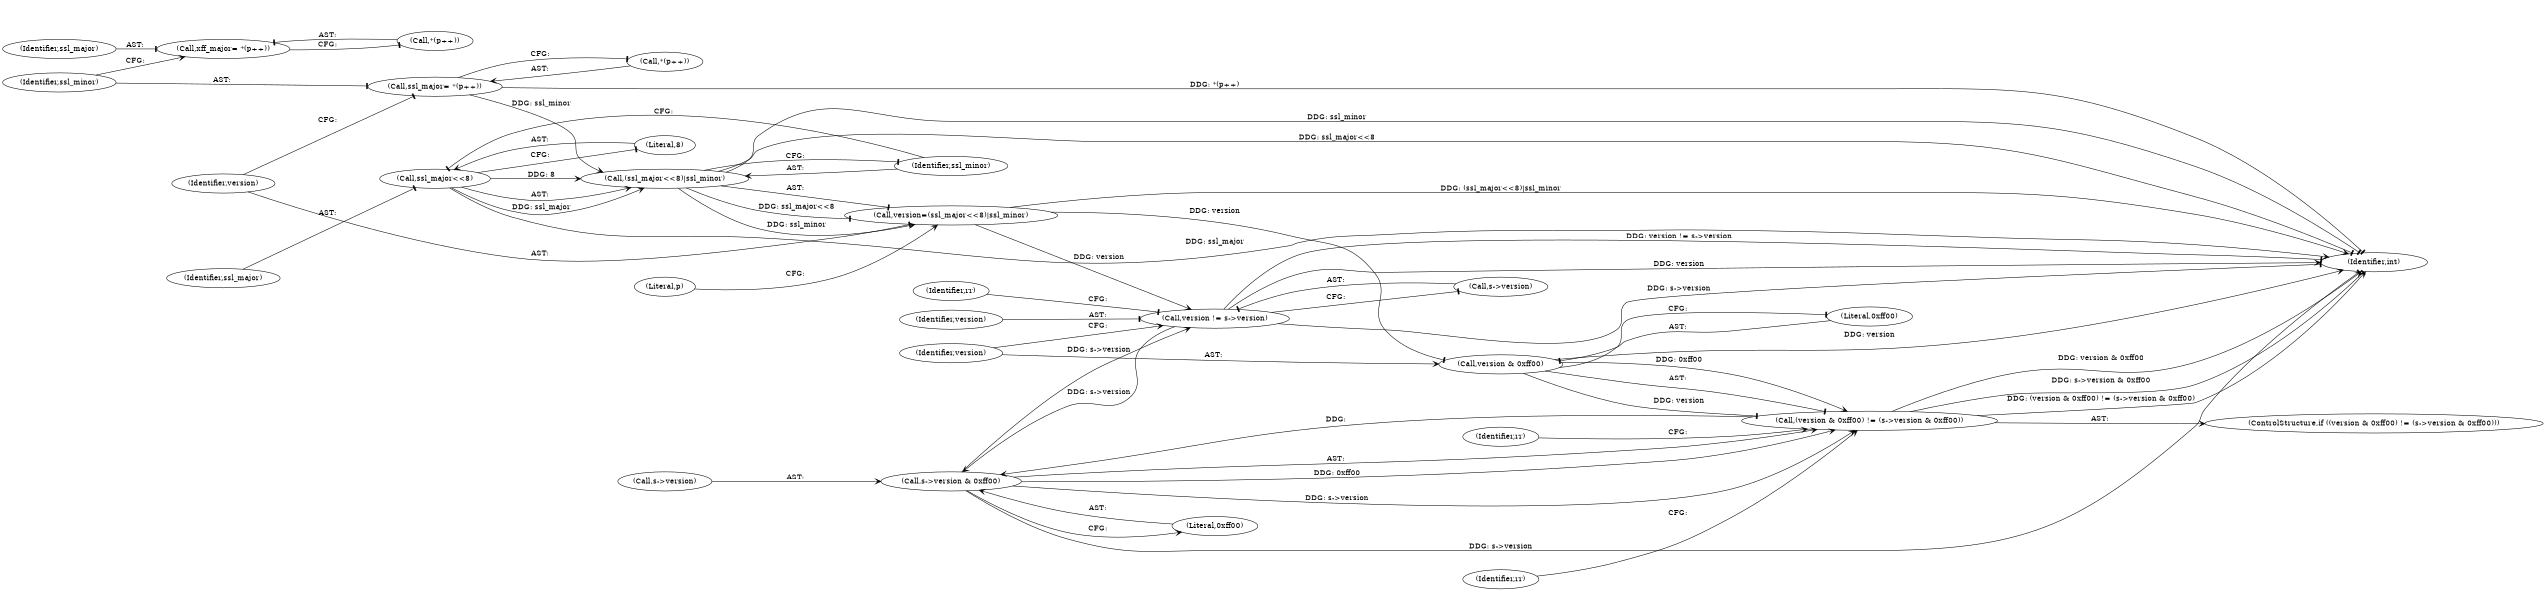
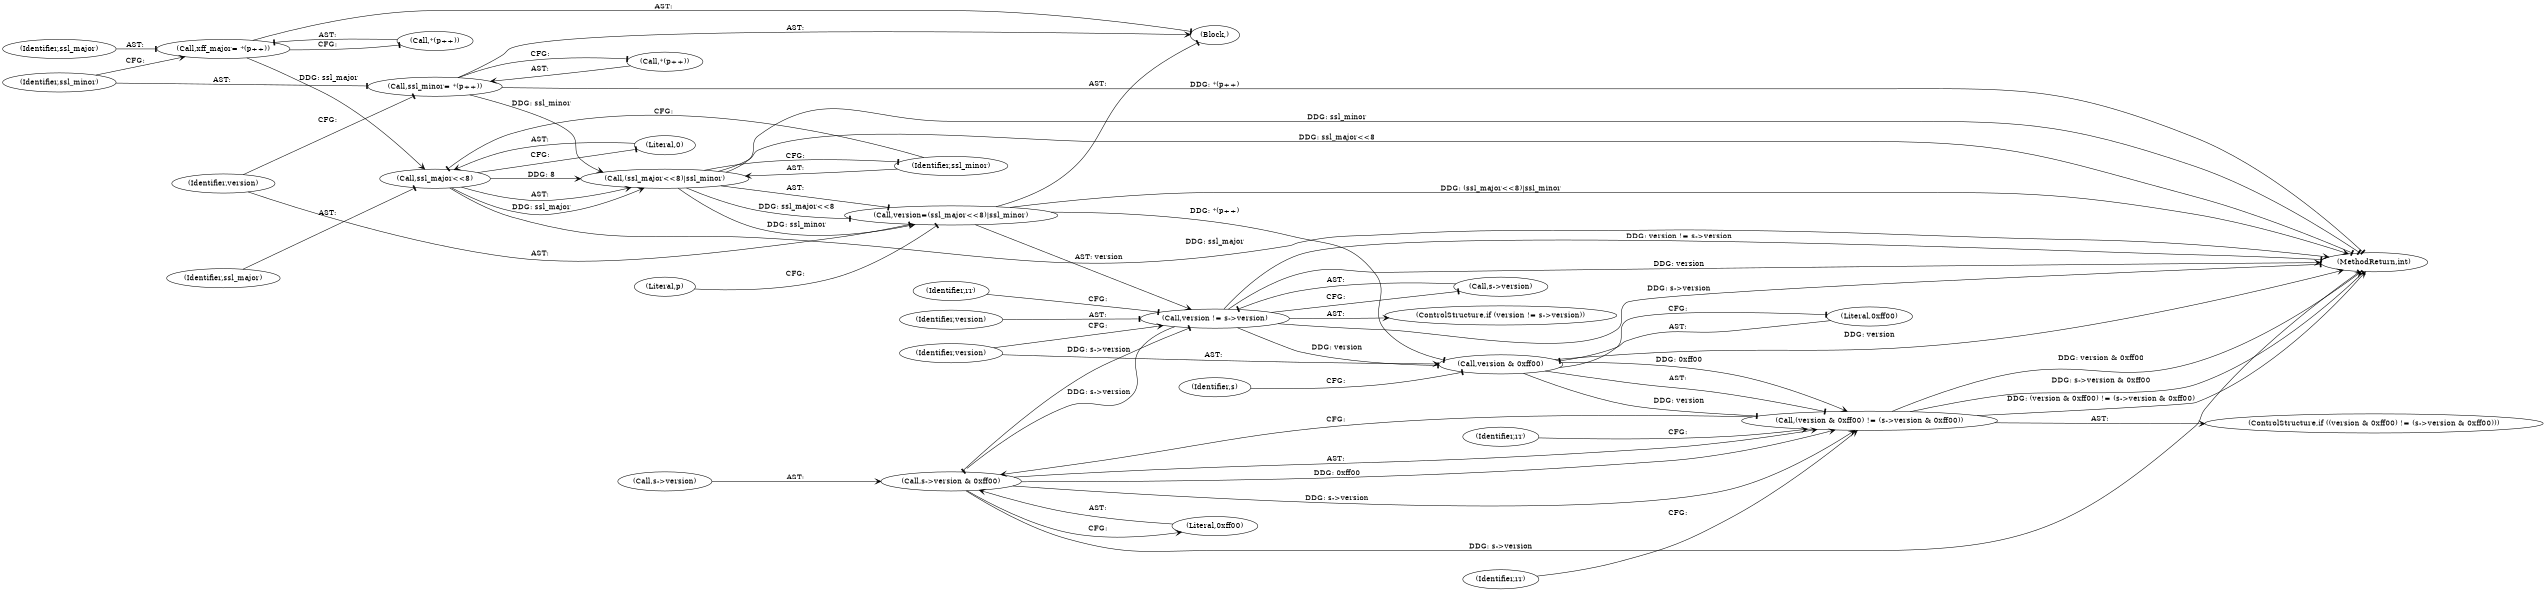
node "(Block,)": added
node "(Call,ssl_major= *(p++))": label "(Call,ssl_major= *(p++))" -> "(Call,ssl_minor= *(p++))"
edge "(Call,xff_major= *(p++))" -> "(Call,ssl_major<<8)": added, label "DDG: ssl_major"
node "(Literal,8)": label "(Literal,8)" -> "(Literal,0)"
edge "(Call,version=(ssl_major<<8)|ssl_minor)" -> "(Call,version & 0xff00)": label "DDG: version" -> "DDG: *(p++)"
edge "(Call,version=(ssl_major<<8)|ssl_minor)" -> "(Call,version != s->version)": label "DDG: version" -> "AST: version"
node "(Identifier,int)": label "(Identifier,int)" -> "(MethodReturn,int)"
edge "(Literal,p)" -> "(Call,version=(ssl_major<<8)|ssl_minor)": arrowhead vee -> tee
node "(ControlStructure,if (version != s->version))": added
edge "(Call,version != s->version)" -> "(Call,version & 0xff00)": added, label "DDG: version"
edge "(Call,s->version & 0xff00)" -> "(Call,version != s->version)": arrowhead vee -> tee
node "(Identifier,s)": added
edge "(Call,version != s->version)" -> "(Call,s->version & 0xff00)": arrowhead vee -> tee
edge "(Call,(version & 0xff00) != (s->version & 0xff00))" -> "(Call,s->version & 0xff00)": label "DDG: " -> "CFG: "
